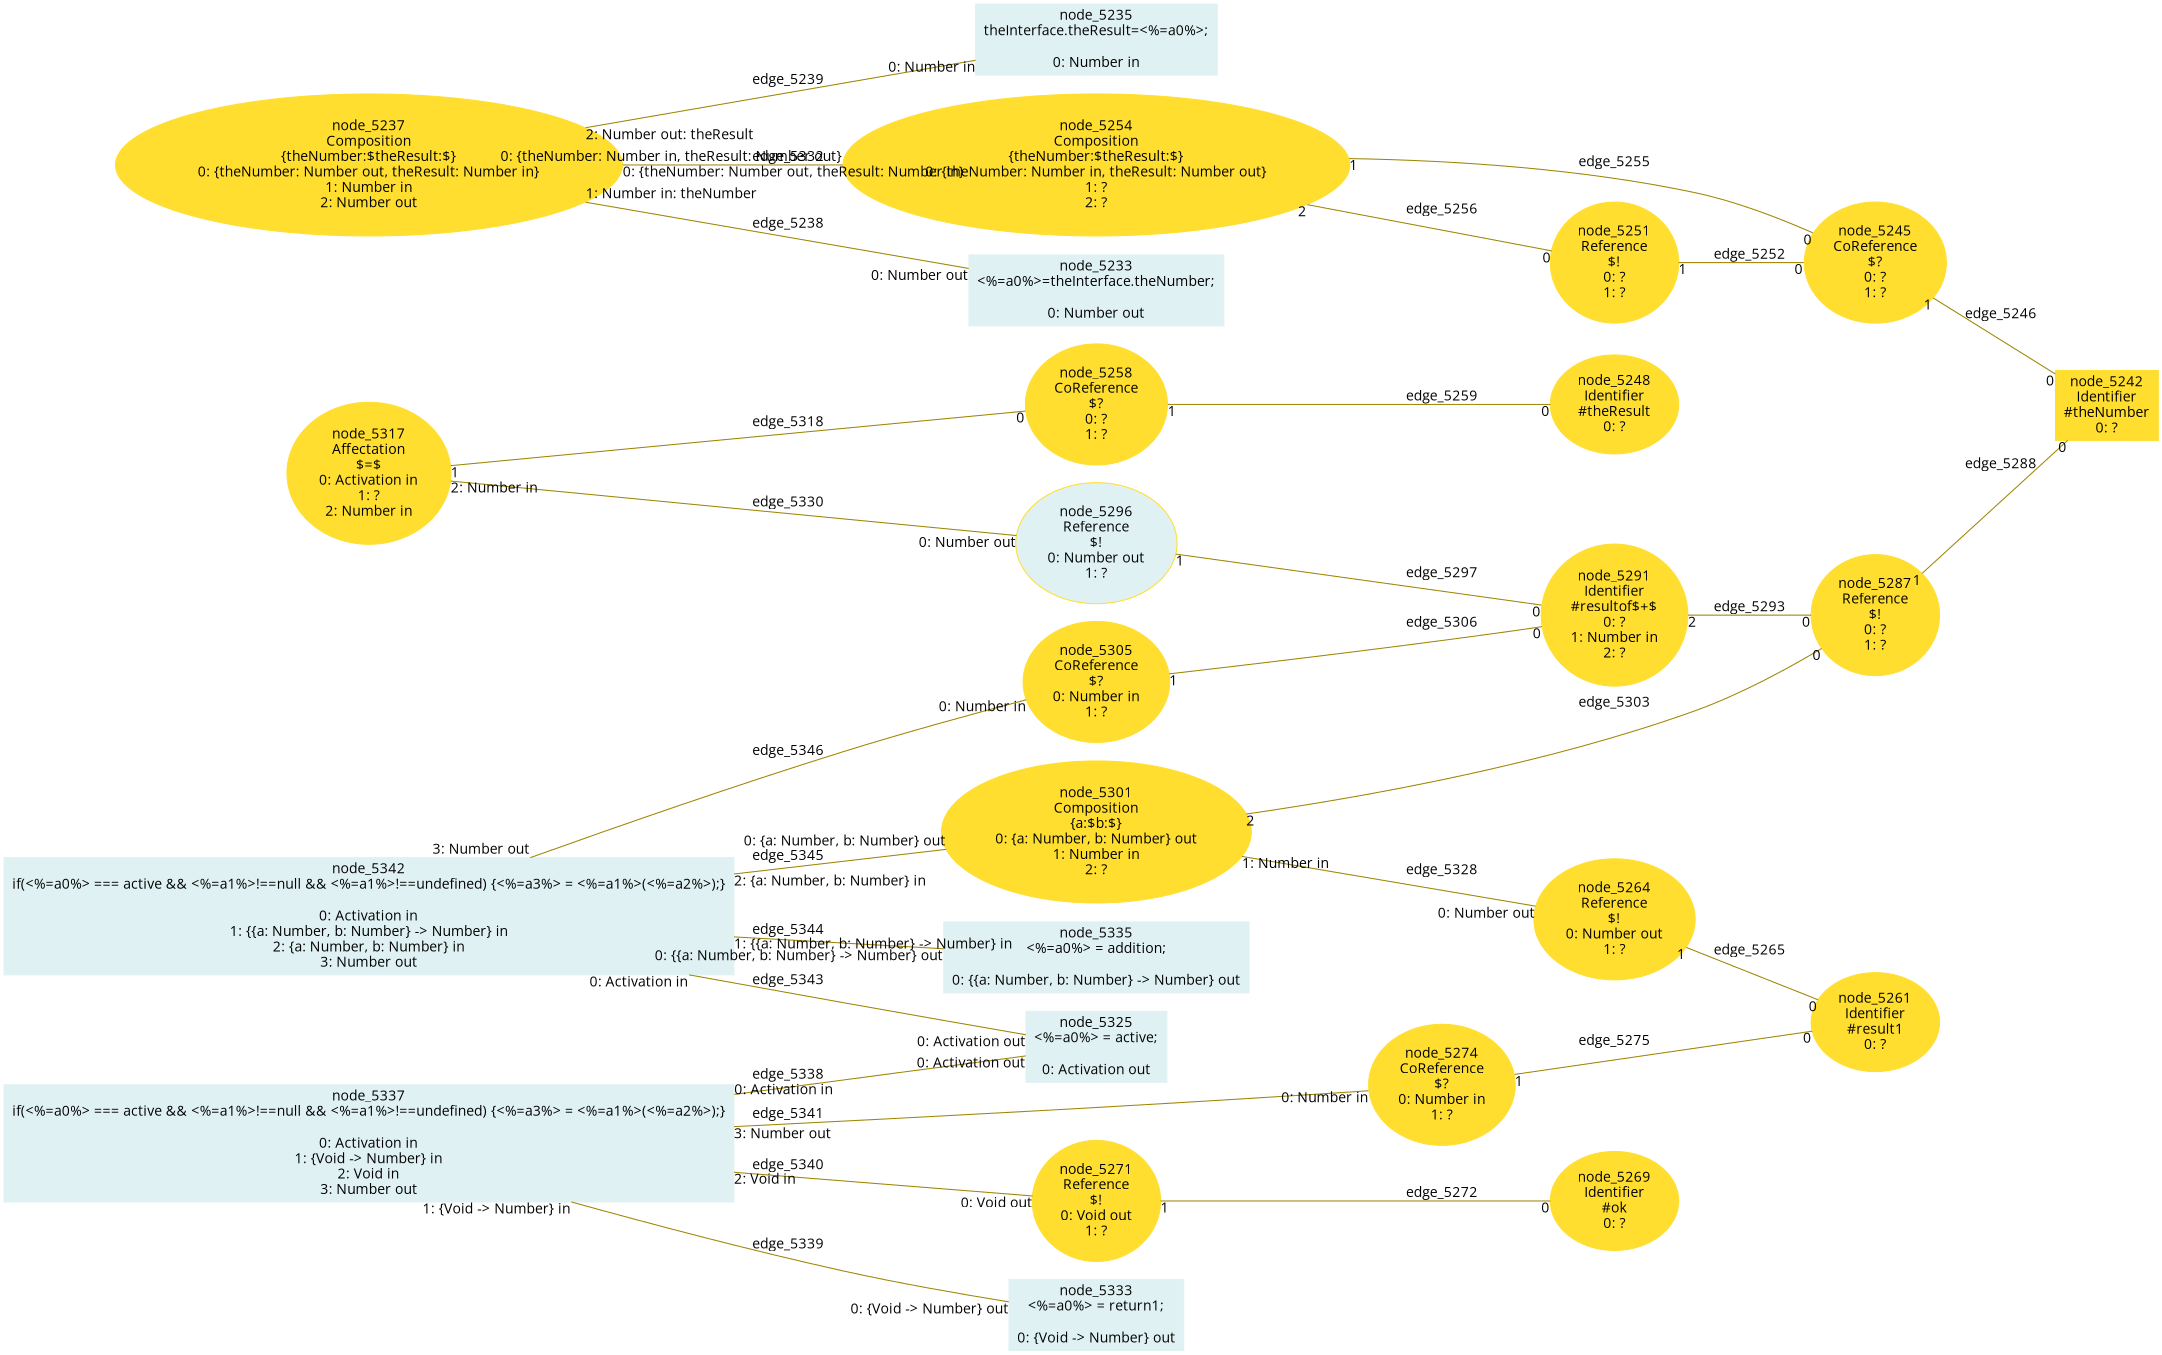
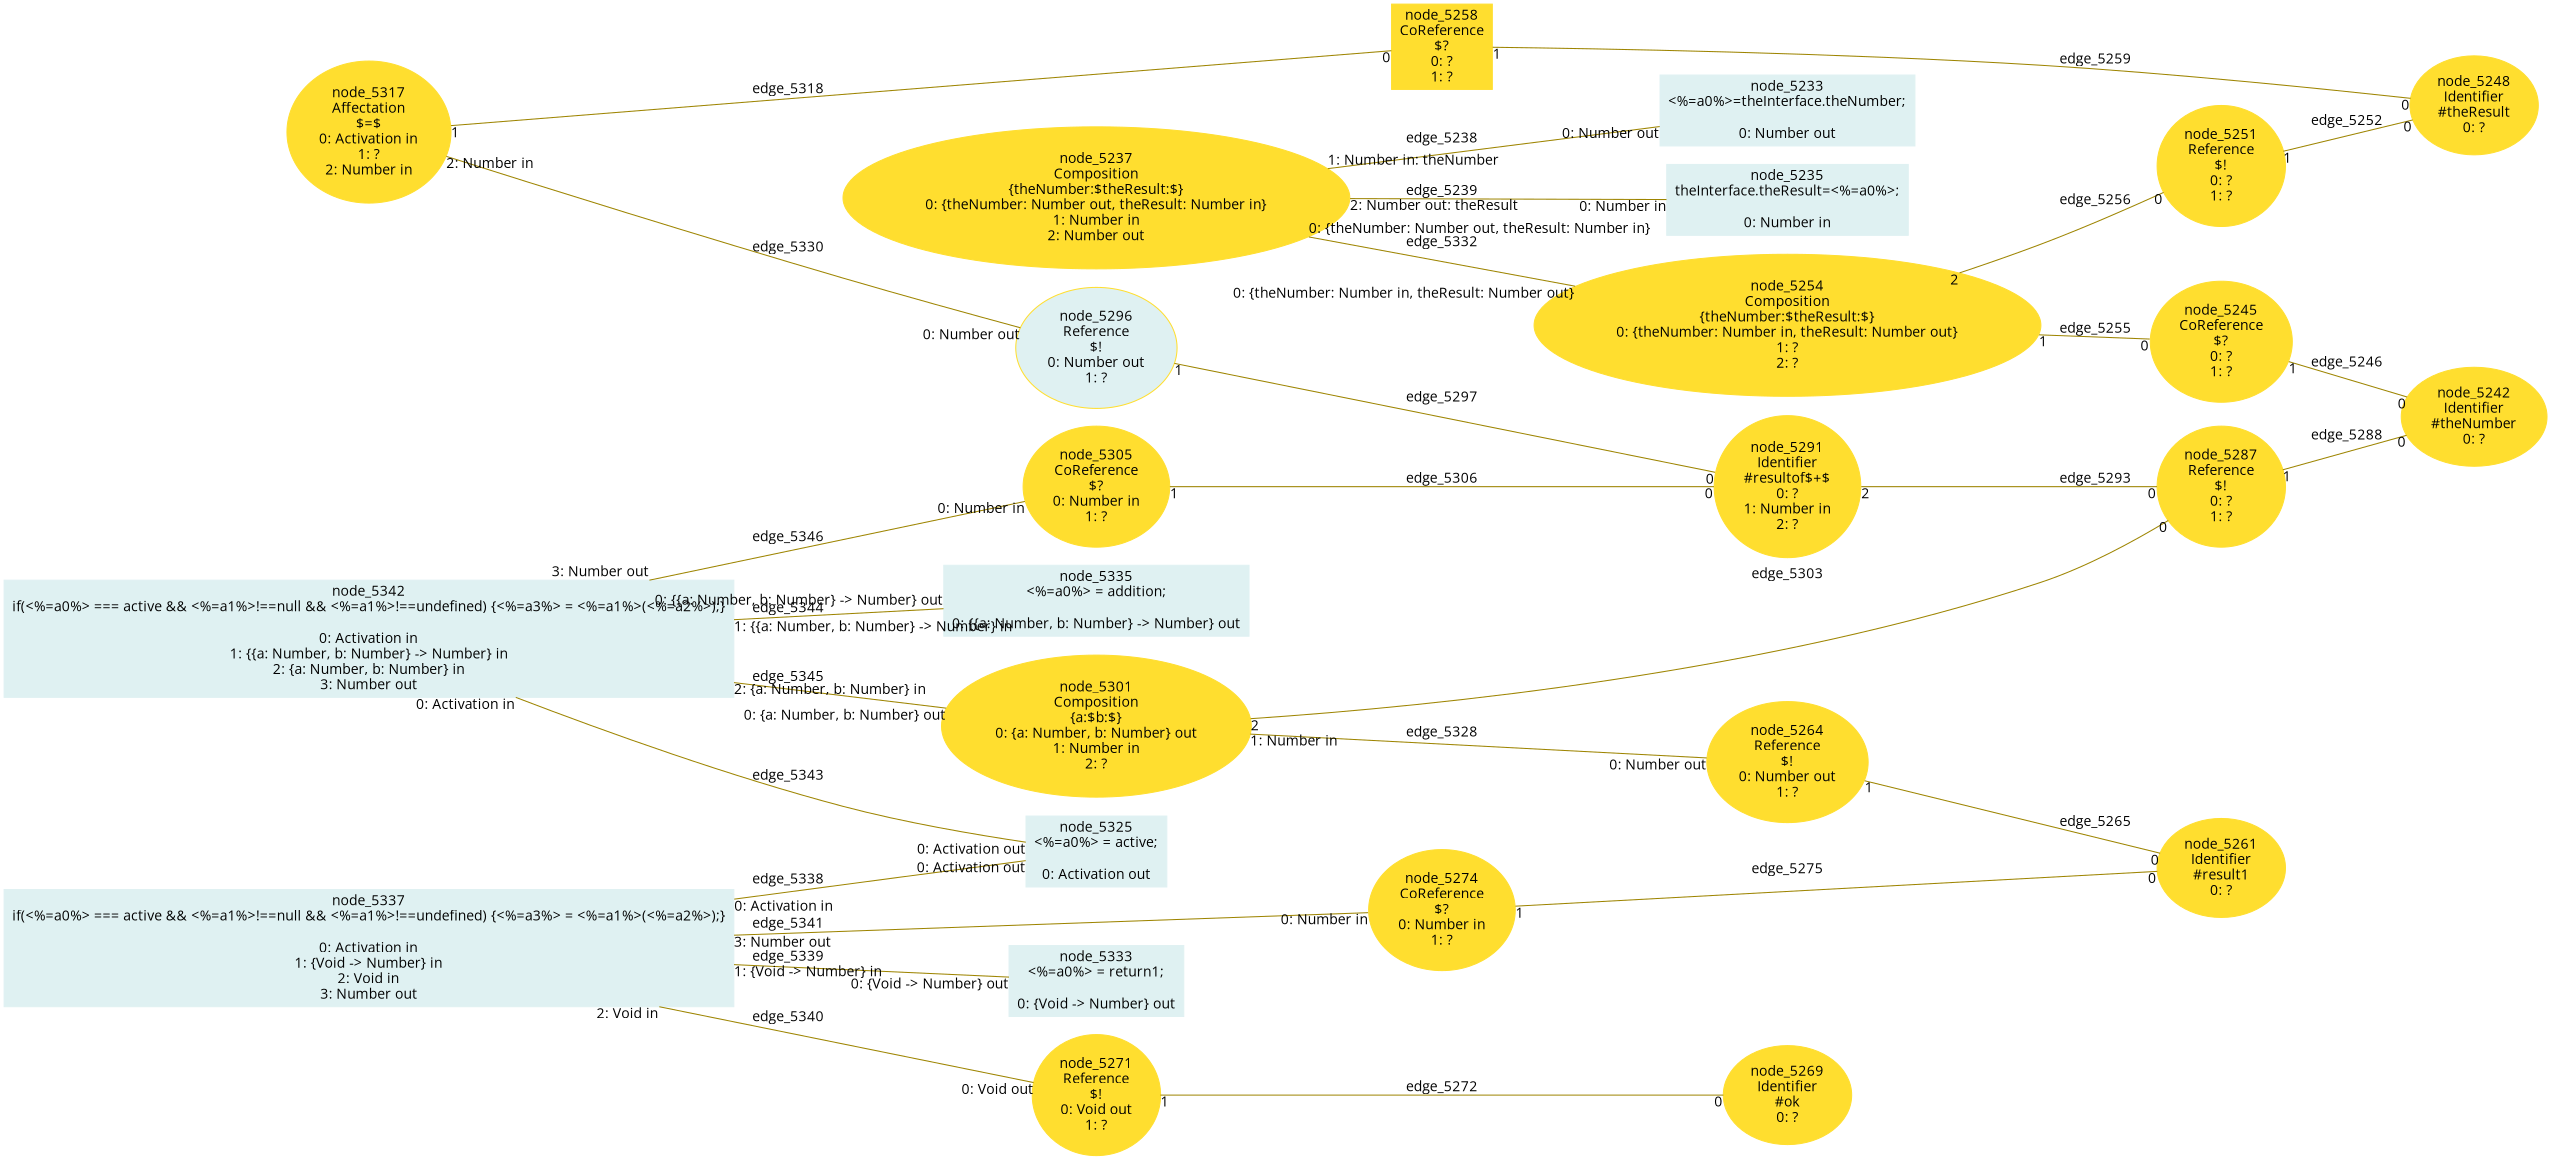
edge "node_5251 Reference $! 0: ? 1: ?" -- "node_5245 CoReference $? 0: ? 1: ?": now "node_5251 Reference $! 0: ? 1: ?" -- "node_5248 Identifier #theResult 0: ?"
node "node_5258 CoReference $? 0: ? 1: ?": shape ellipse -> box
node "node_5242 Identifier #theNumber 0: ?": shape box -> ellipse
